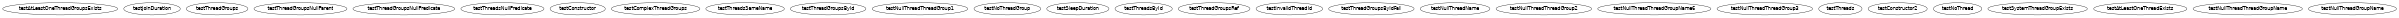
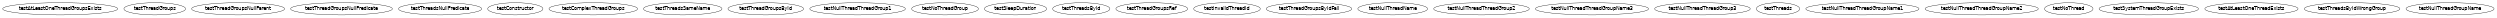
node "testJoinDuration": removed
node "testNullThreadThreadGroupName6": label "testNullThreadThreadGroupName6" -> "testNullThreadThreadGroupName3"
node "testNullThreadThreadGroupName1": added
node "testConstructor2": label "testConstructor2" -> "testNullThreadThreadGroupName2"
node "testNullThreadThreadGroupName": label "testNullThreadThreadGroupName" -> "testThreadsByIdWrongGroup"
